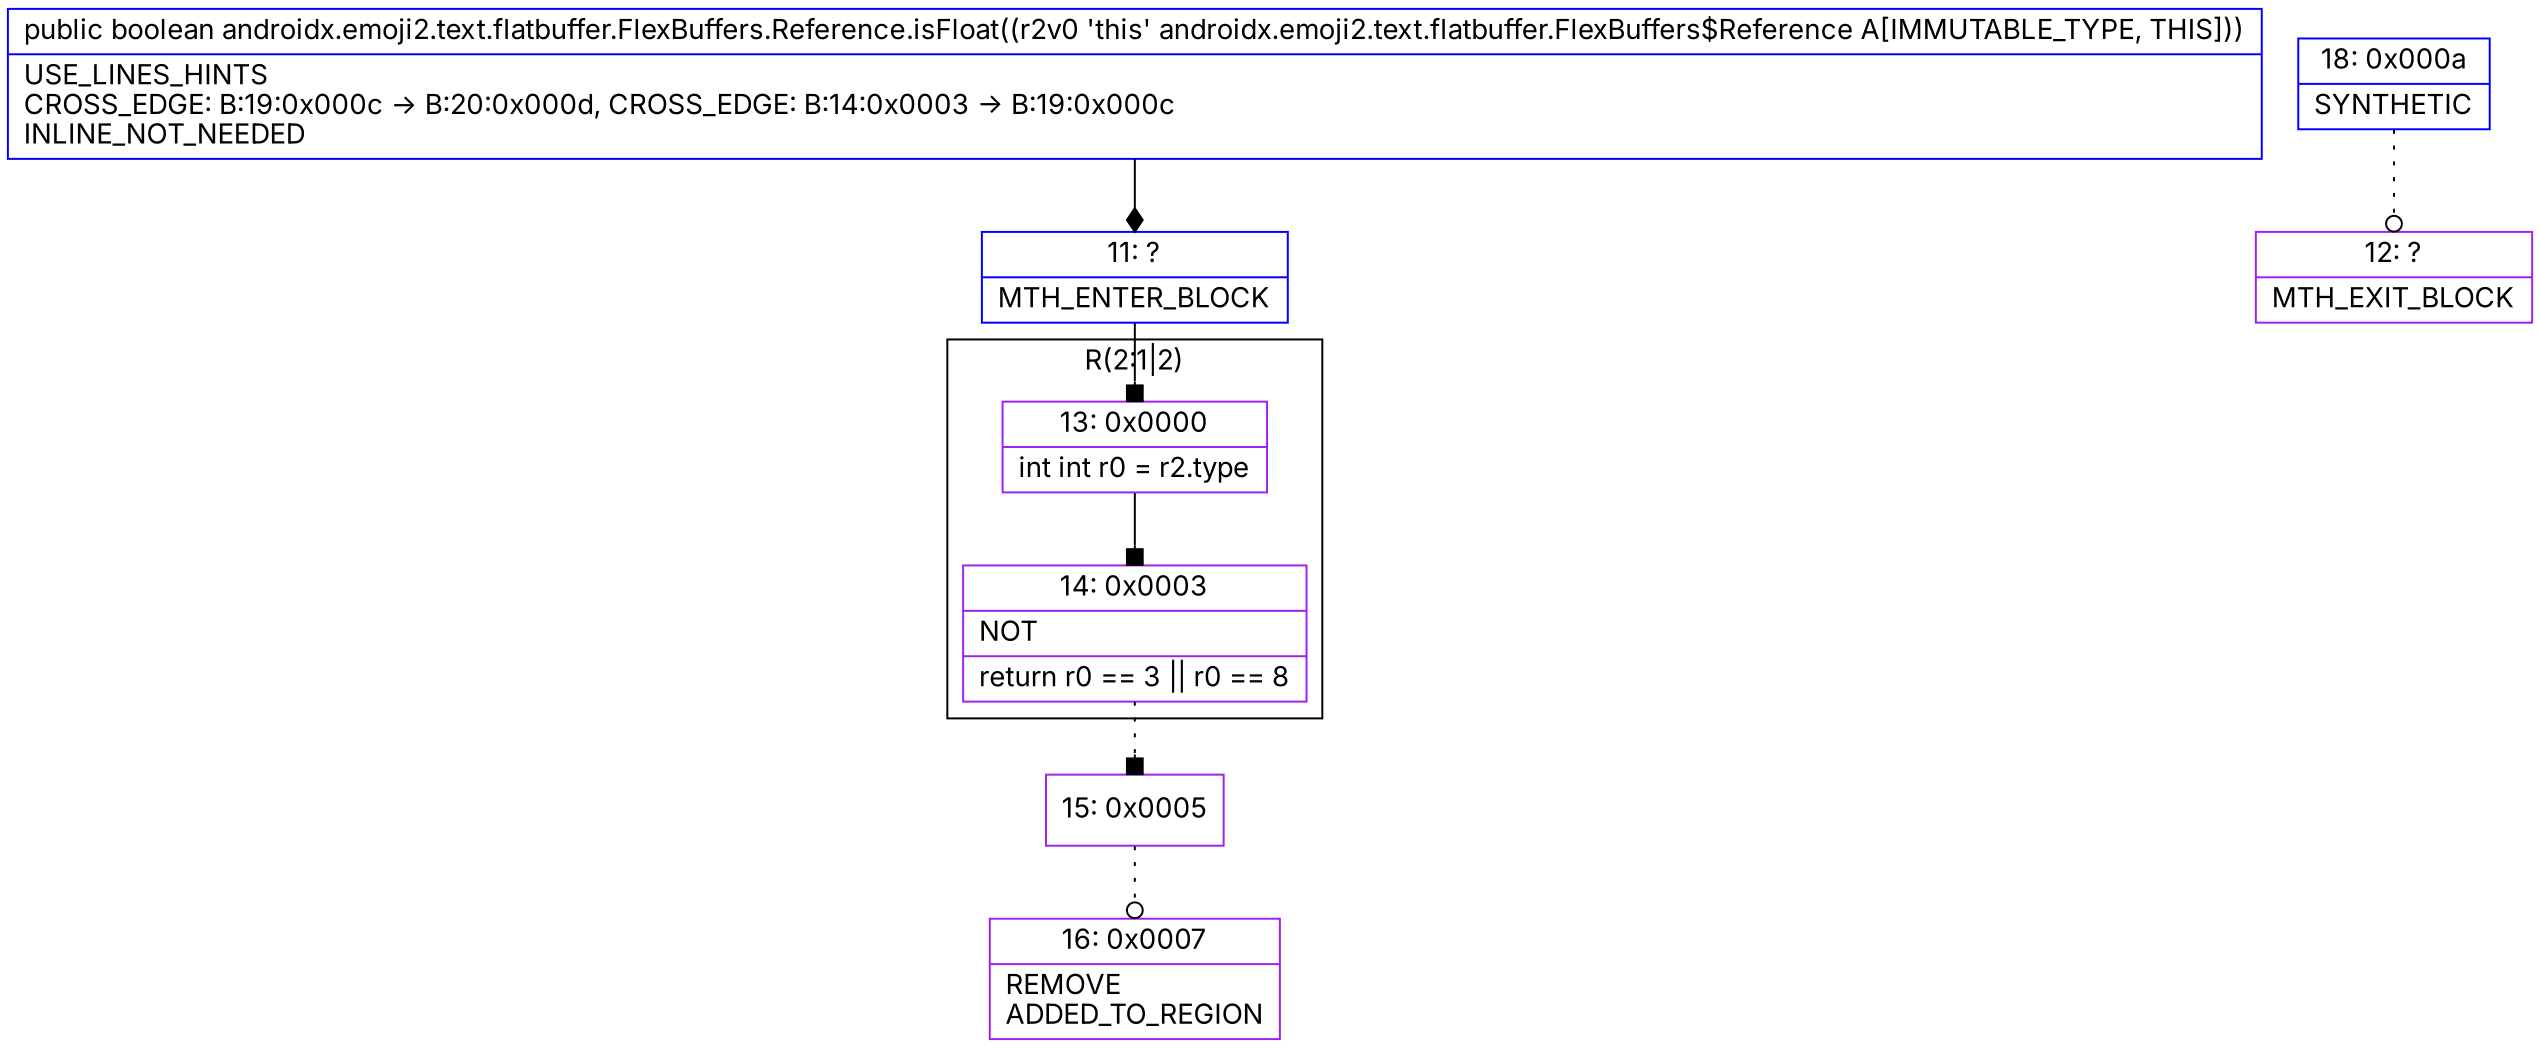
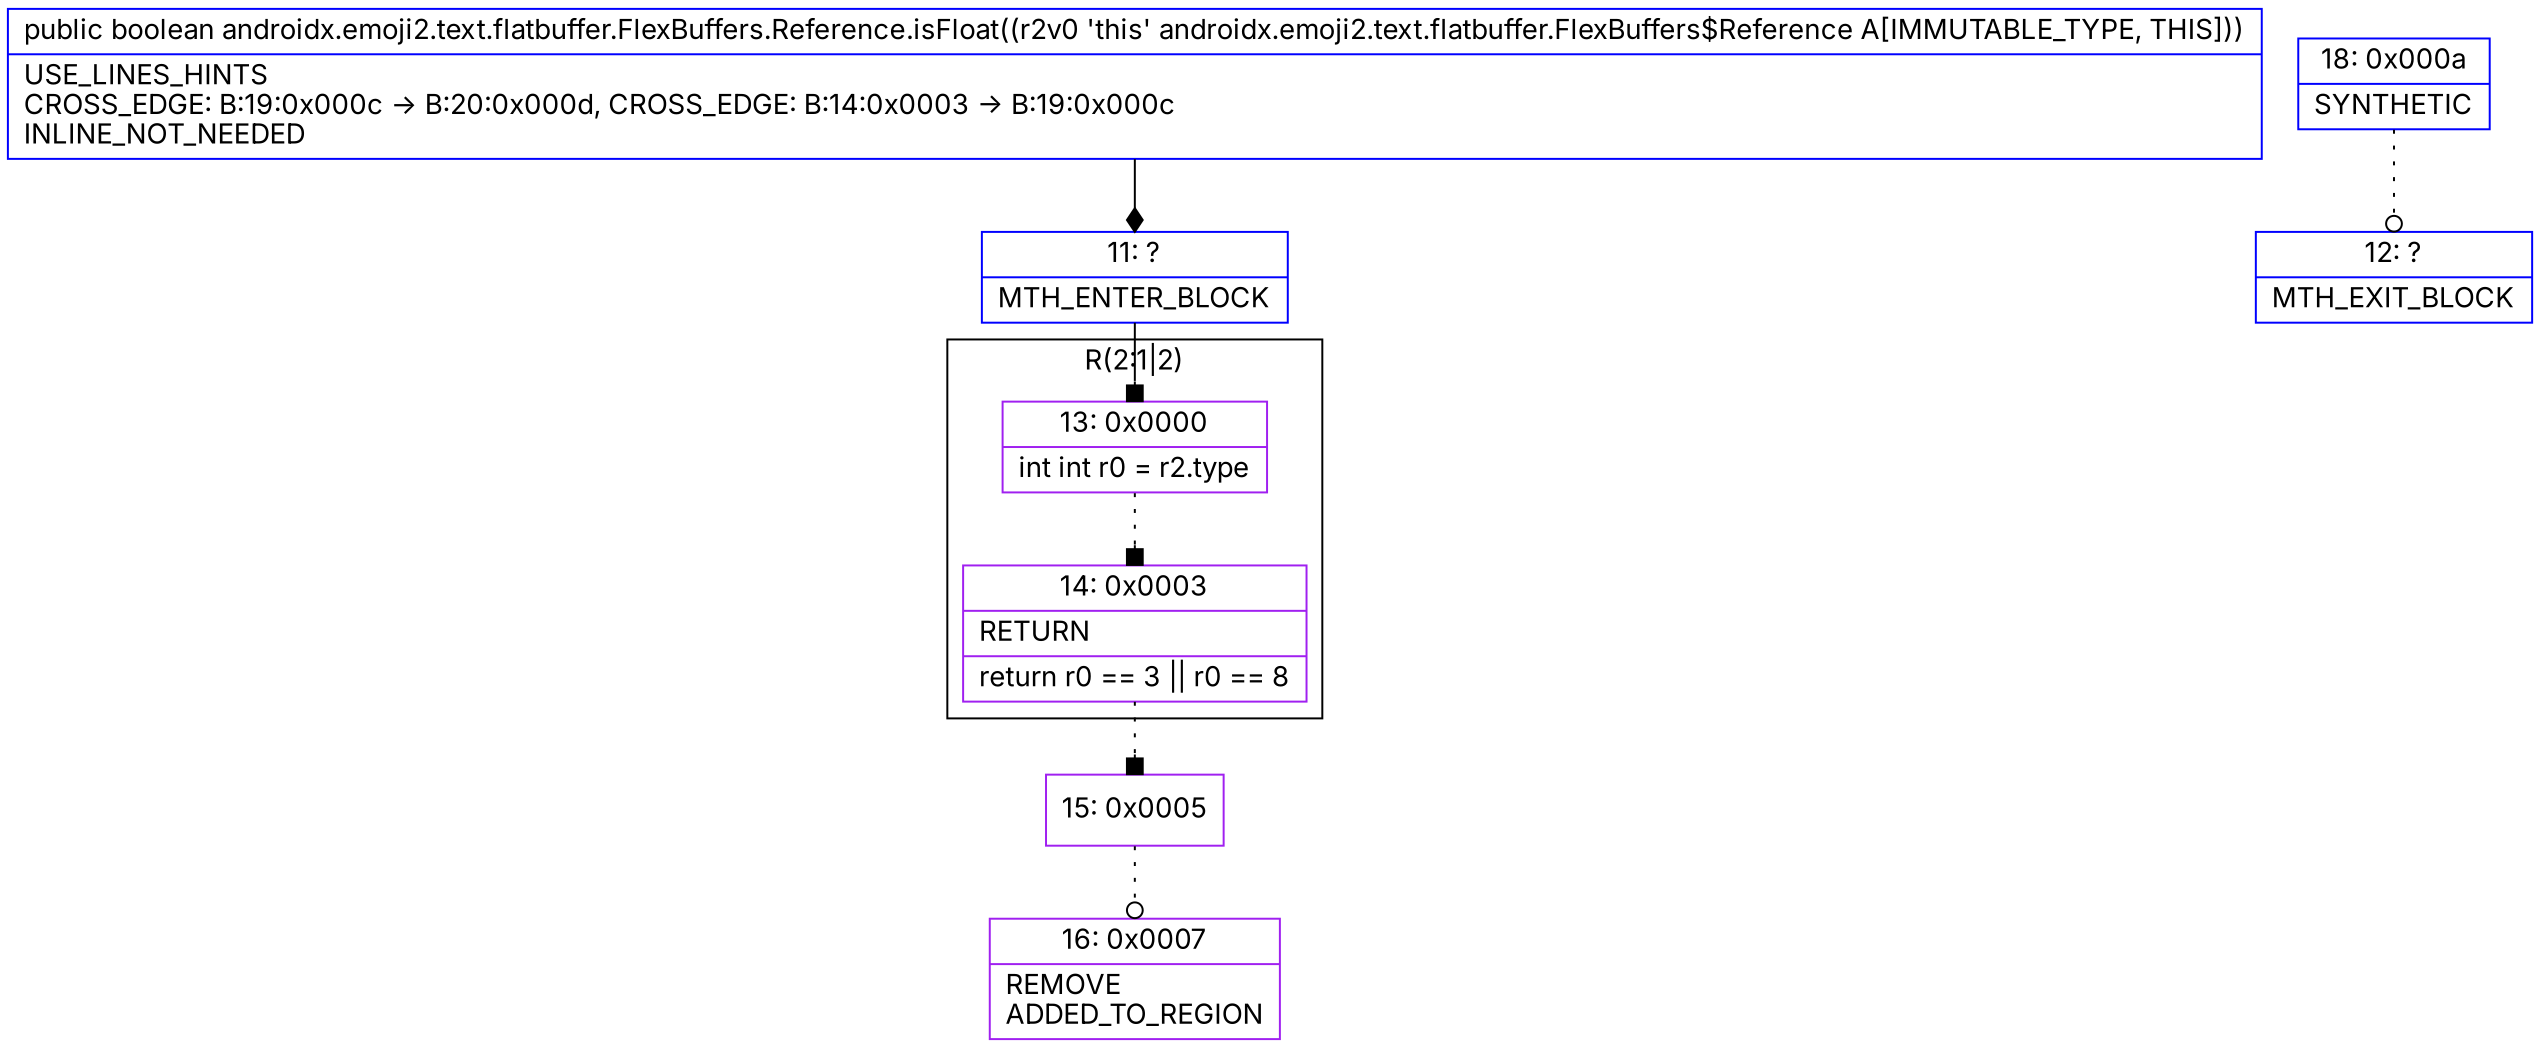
node "12: ?": color purple -> blue
edge "13: 0x0000" -> "14: 0x0003": style solid -> dotted
node "14: 0x0003": text "NOT" -> "RETURN"
